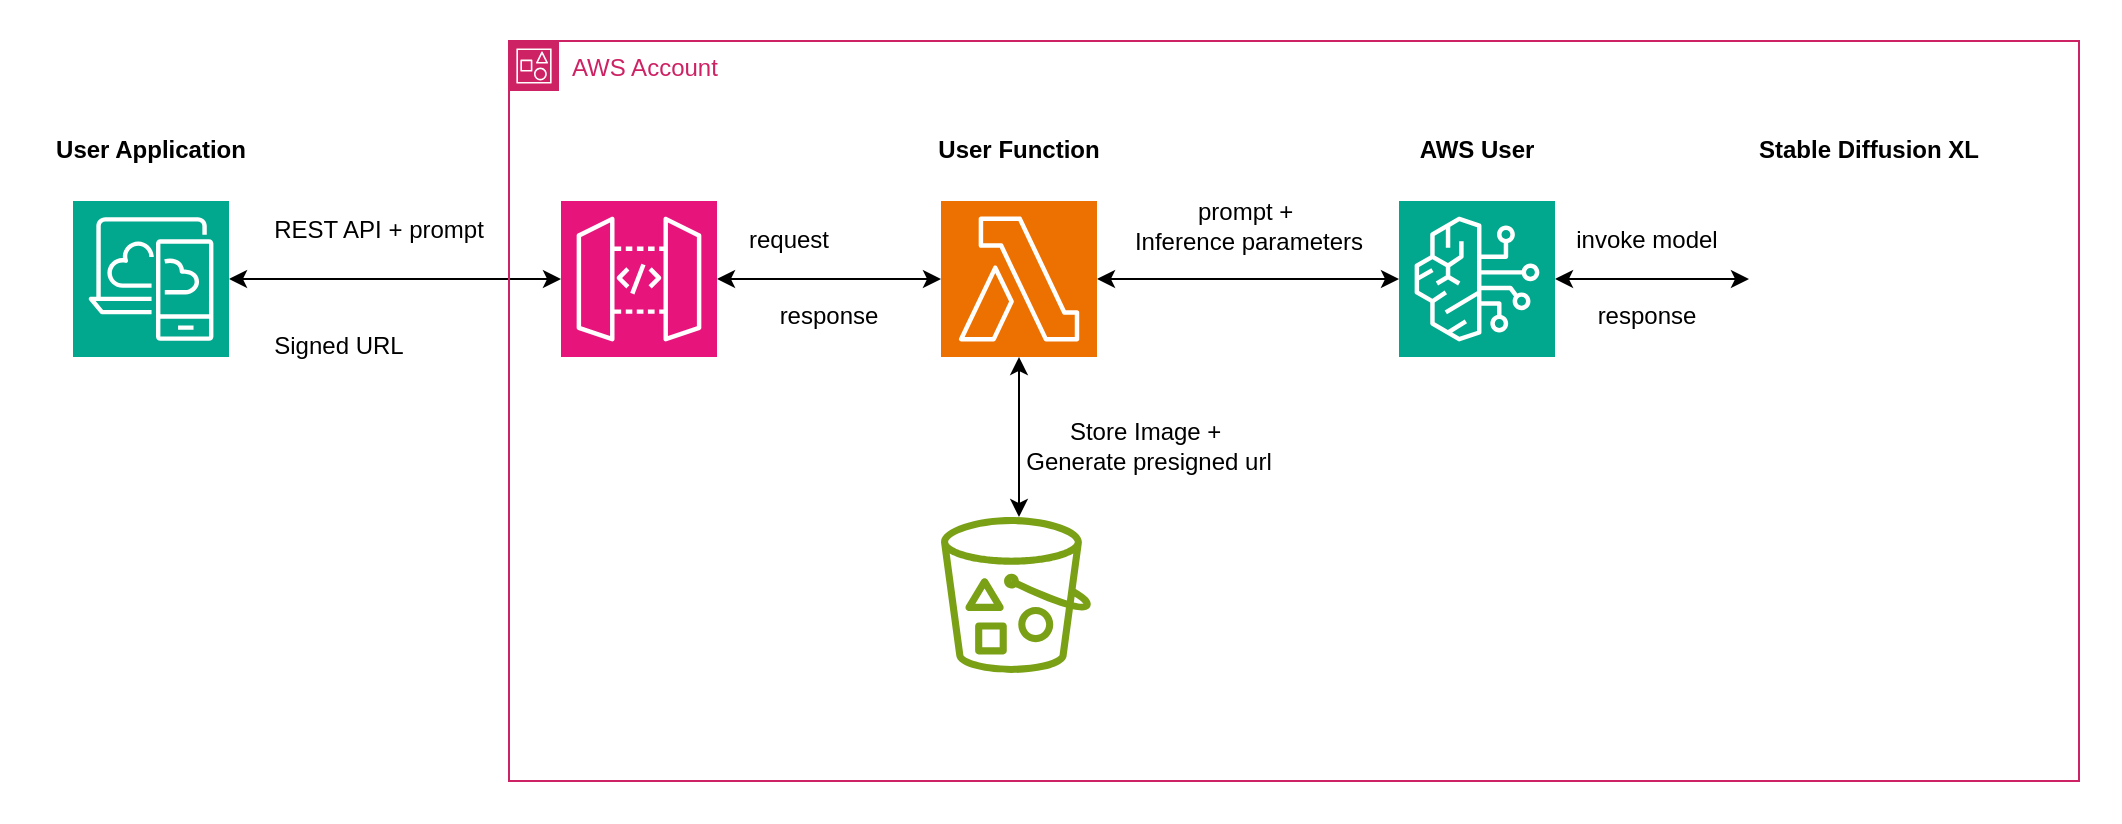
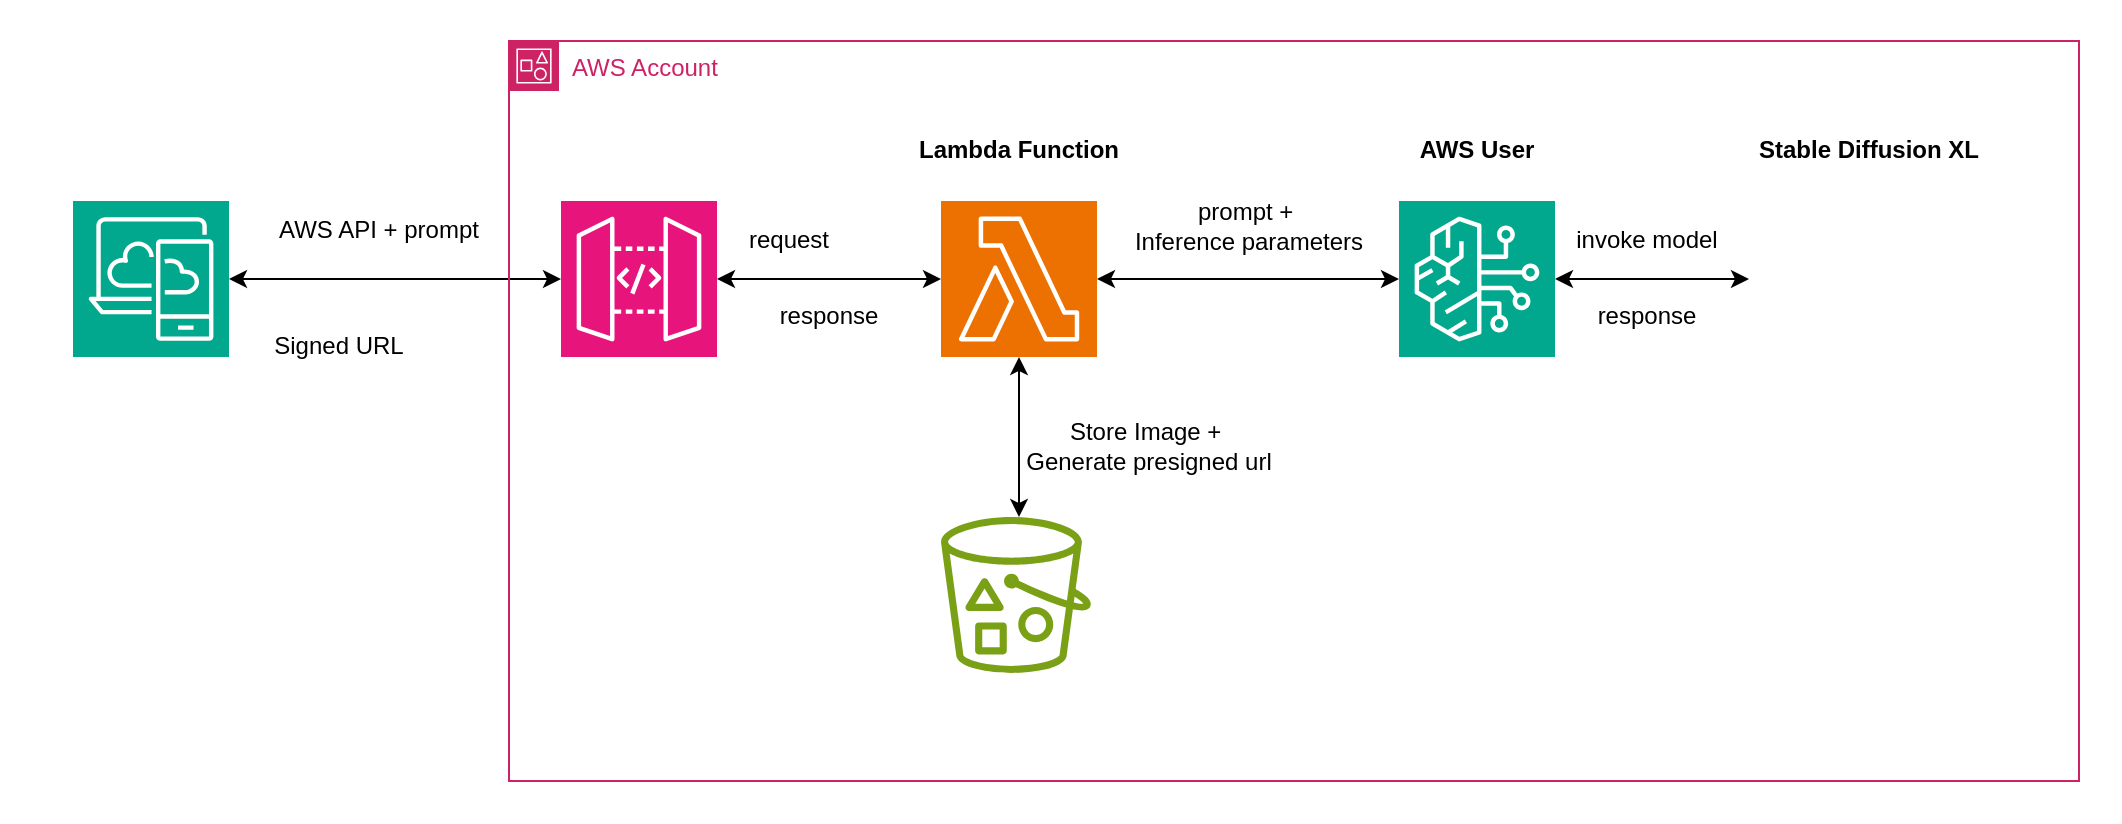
node "User Application": removed
node "User Function": label "User Function" -> "Lambda Function"
node "REST API + prompt": label "REST API + prompt" -> "AWS API + prompt"
